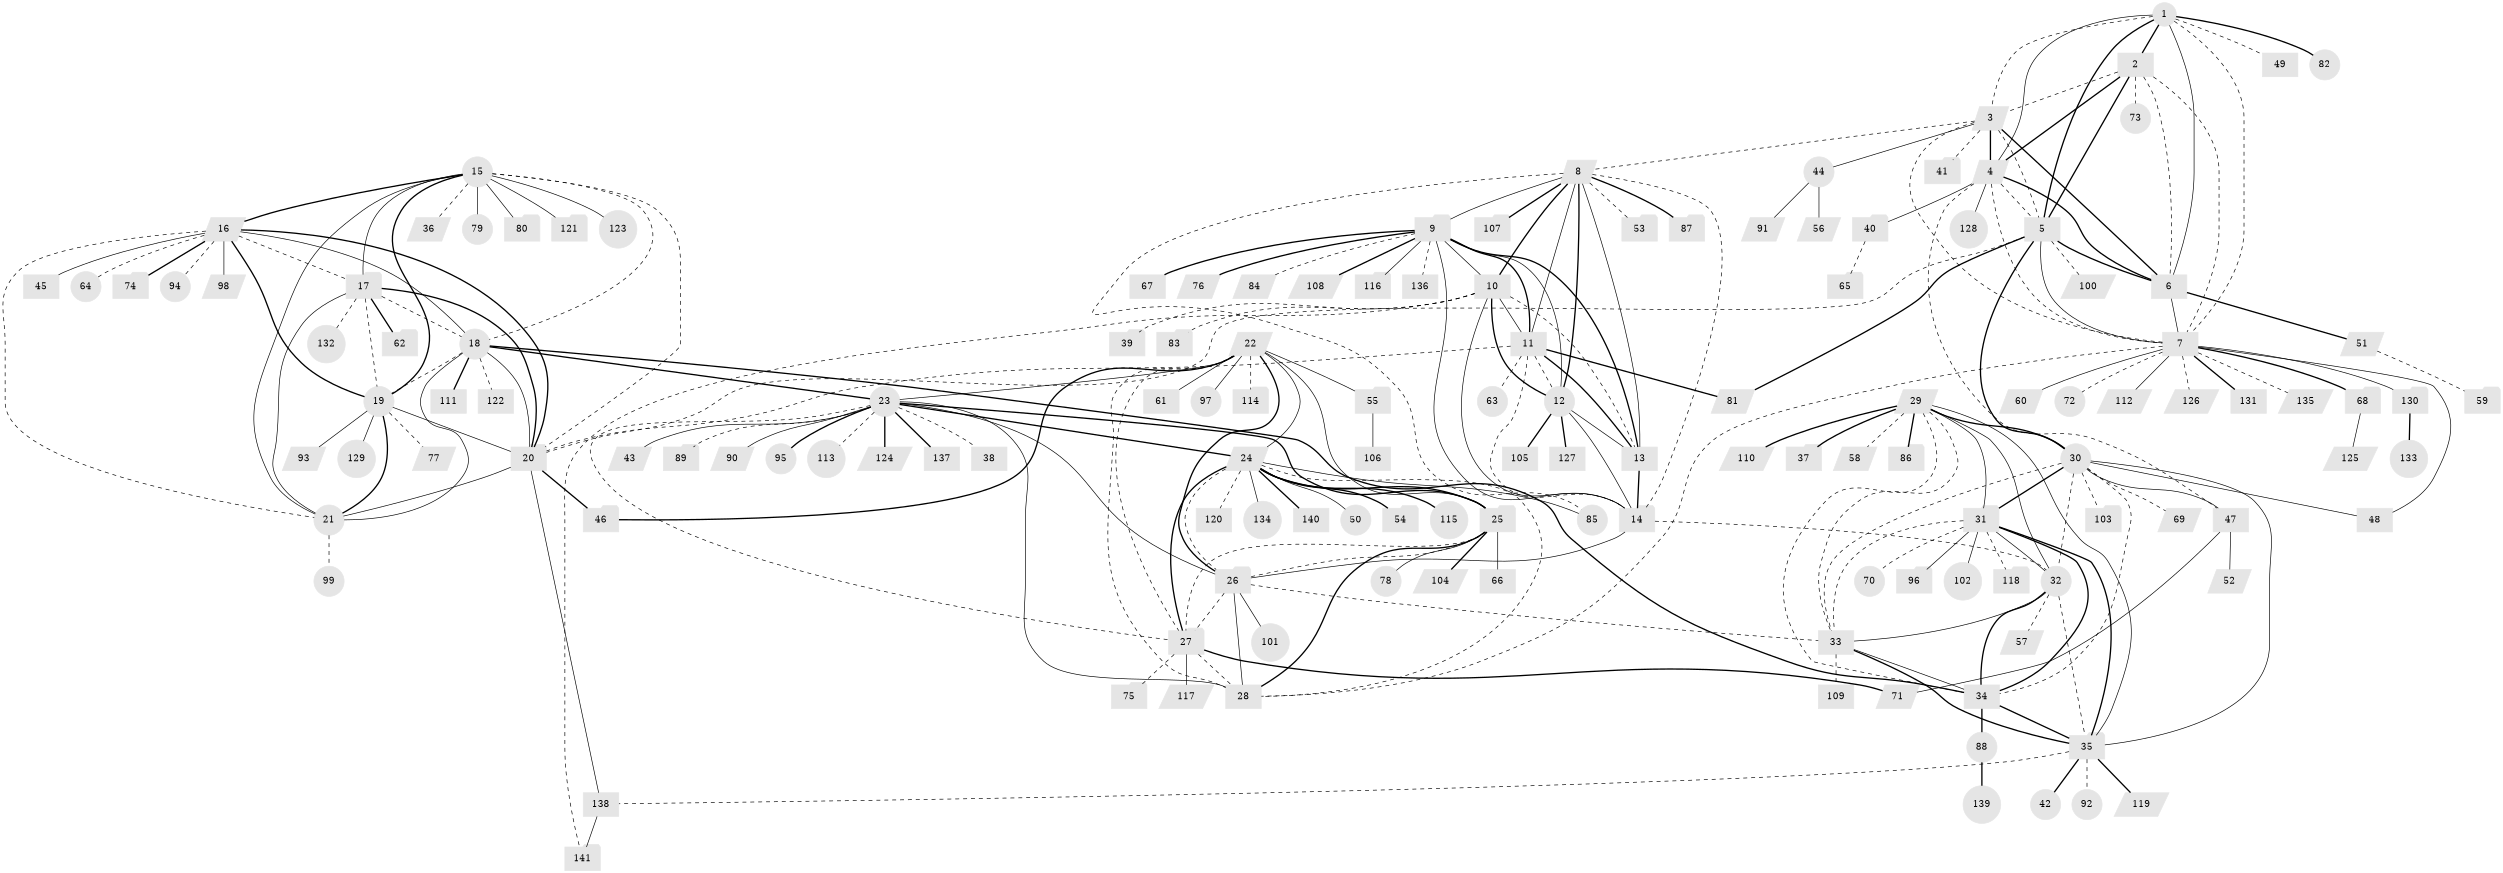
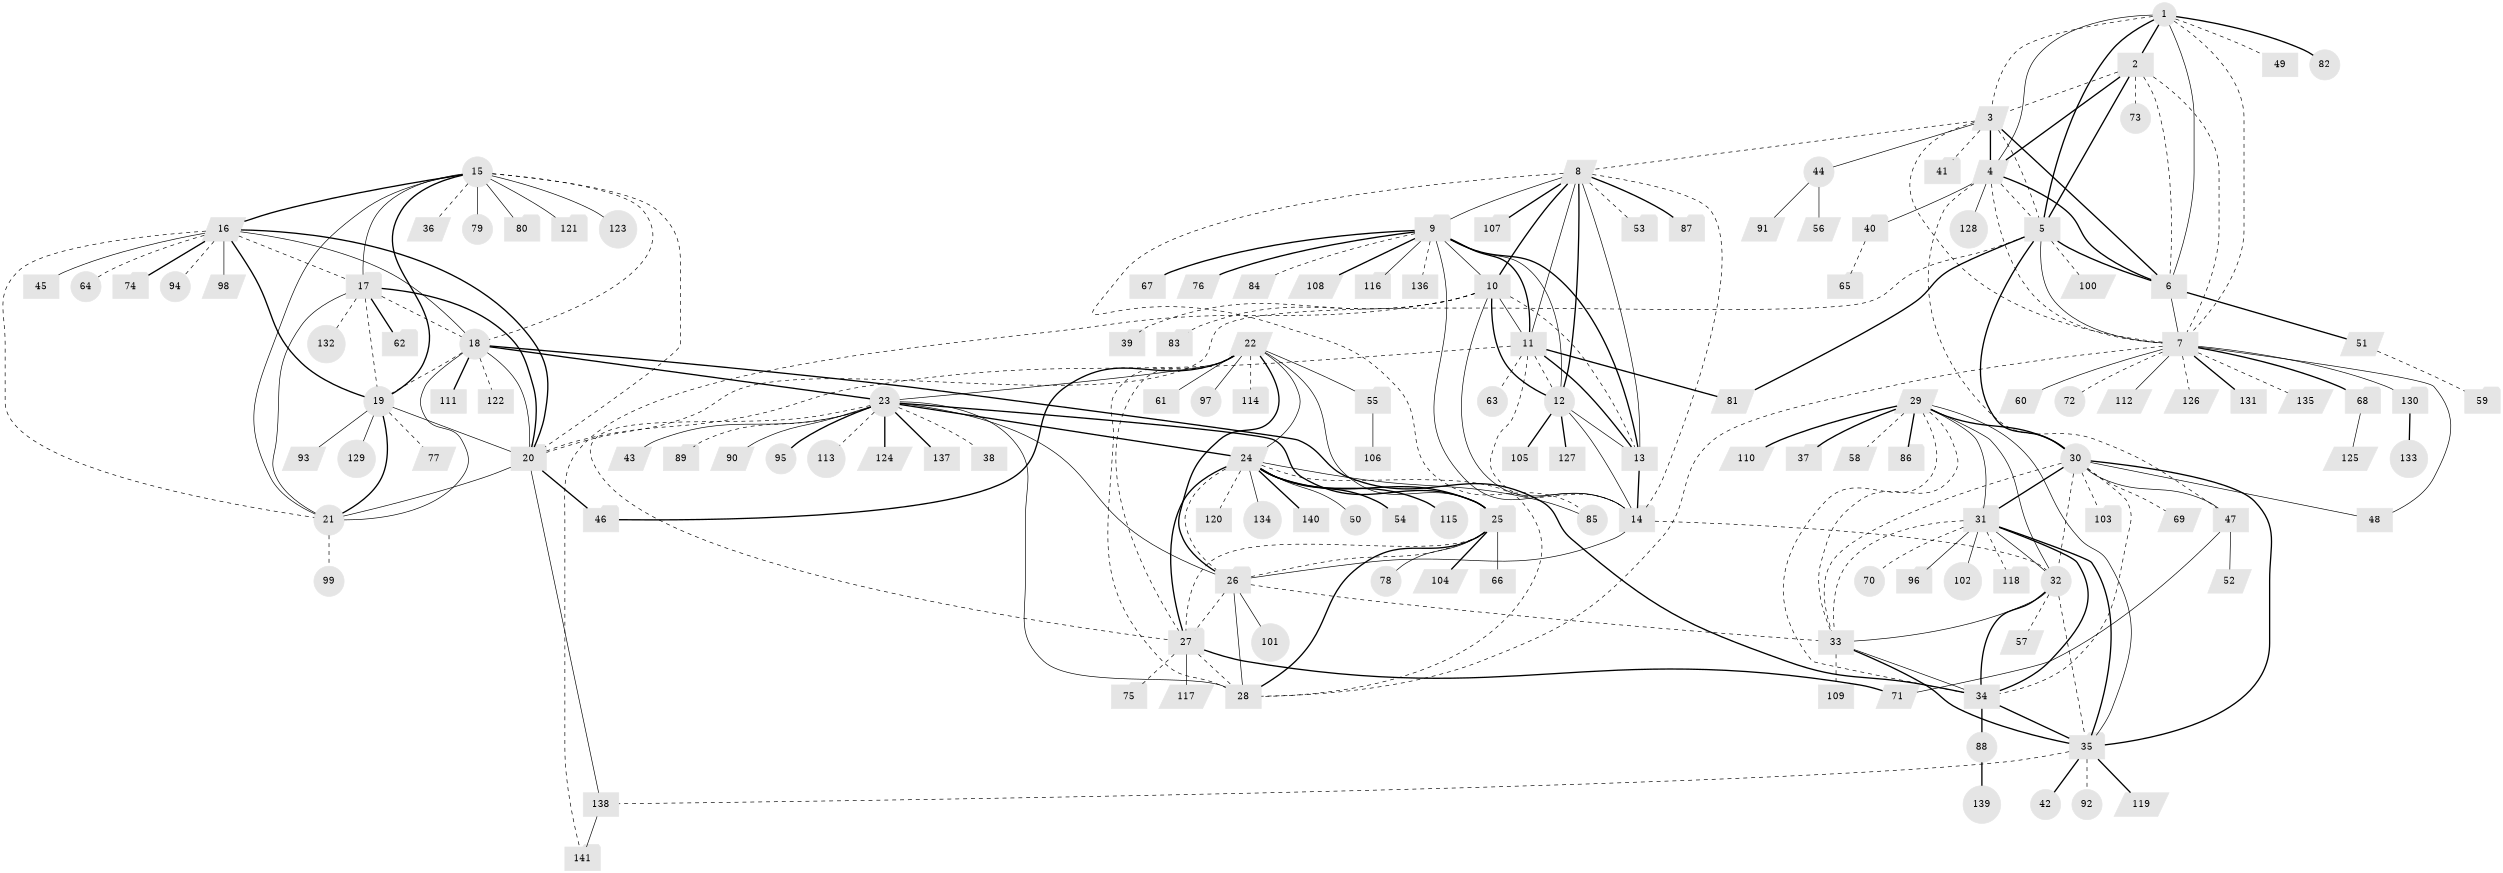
edge "30" -- "35": style solid -> bold
